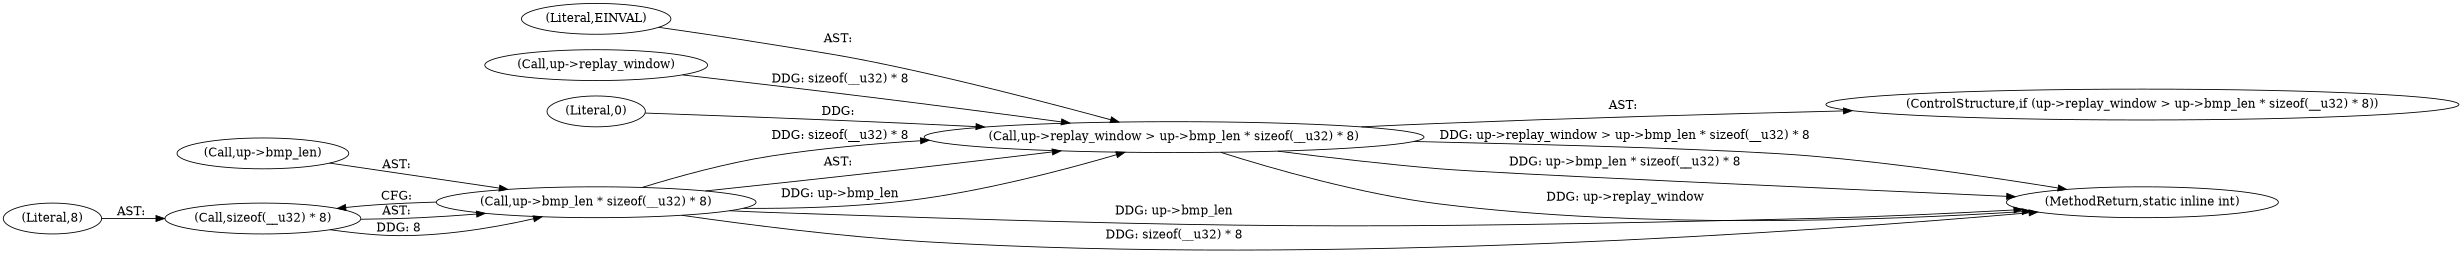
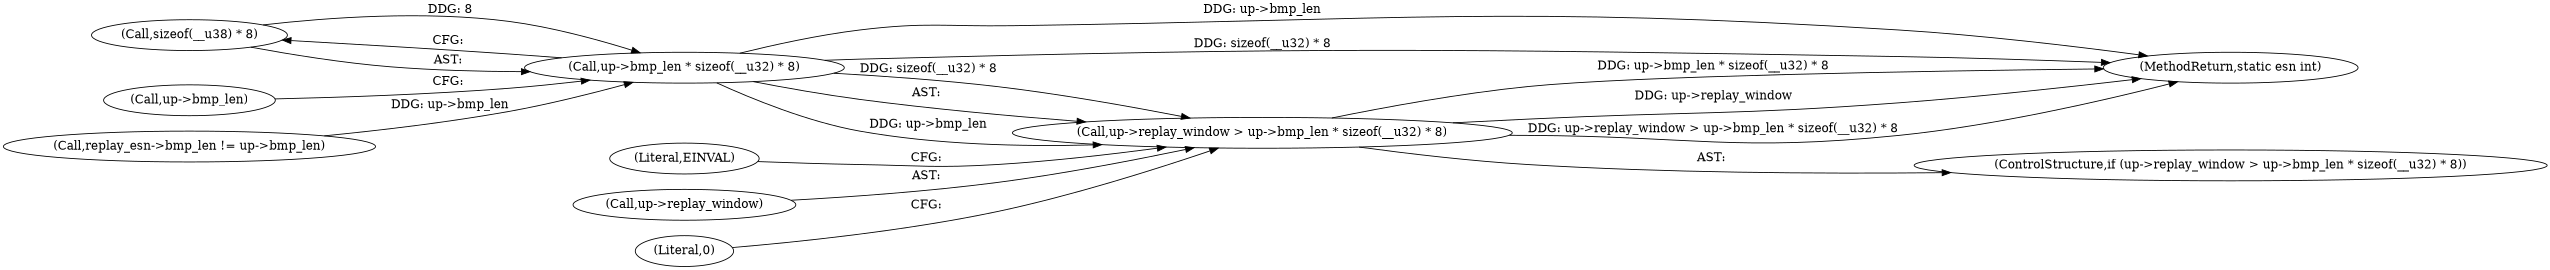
edge "(Literal,EINVAL)" -> "(Call,up->replay_window > up->bmp_len * sizeof(__u32) * 8)": label "AST: " -> "CFG: "
edge "(Call,up->replay_window)" -> "(Call,up->replay_window > up->bmp_len * sizeof(__u32) * 8)": label "DDG: sizeof(__u32) * 8" -> "AST: "
edge "(Literal,0)" -> "(Call,up->replay_window > up->bmp_len * sizeof(__u32) * 8)": label "DDG: " -> "CFG: "
node "(Call,replay_esn->bmp_len != up->bmp_len)": added
edge "(Call,up->bmp_len)" -> "(Call,up->bmp_len * sizeof(__u32) * 8)": label "AST: " -> "CFG: "
node "(MethodReturn,static inline int)": label "(MethodReturn,static inline int)" -> "(MethodReturn,static esn int)"
node "(Literal,8)": removed
node "(Call,sizeof(__u32) * 8)": label "(Call,sizeof(__u32) * 8)" -> "(Call,sizeof(__u38) * 8)"
